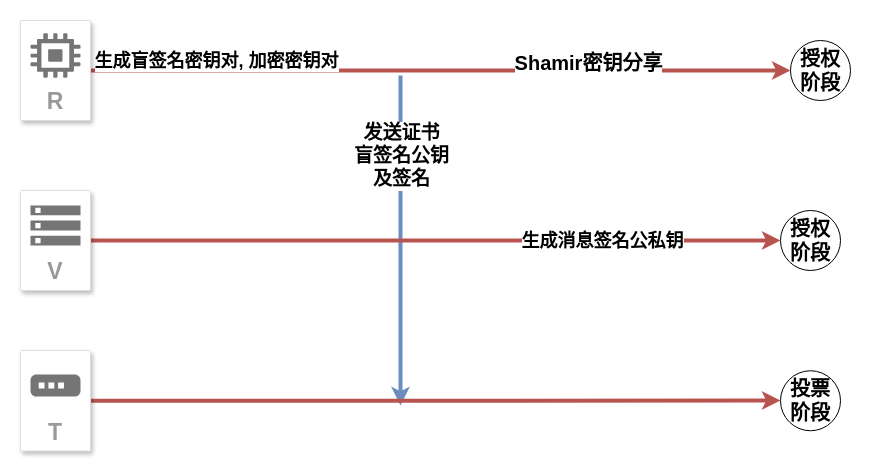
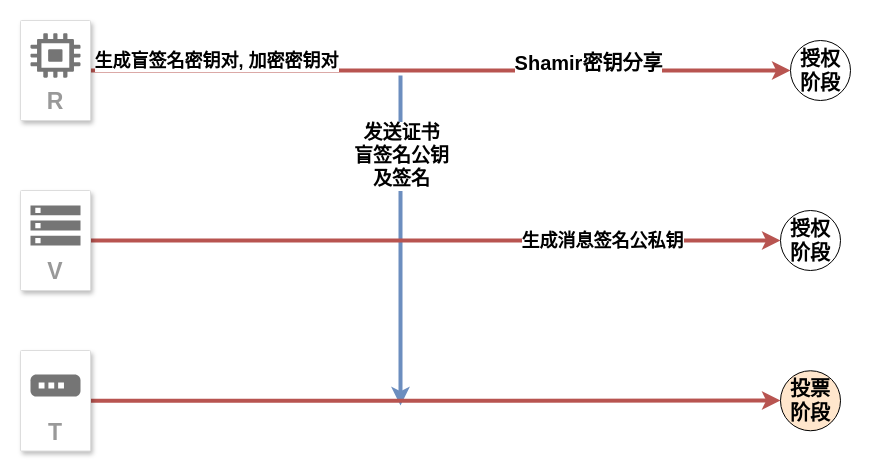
node "投票阶段": fillcolor #ffffff -> #ffe6cc
